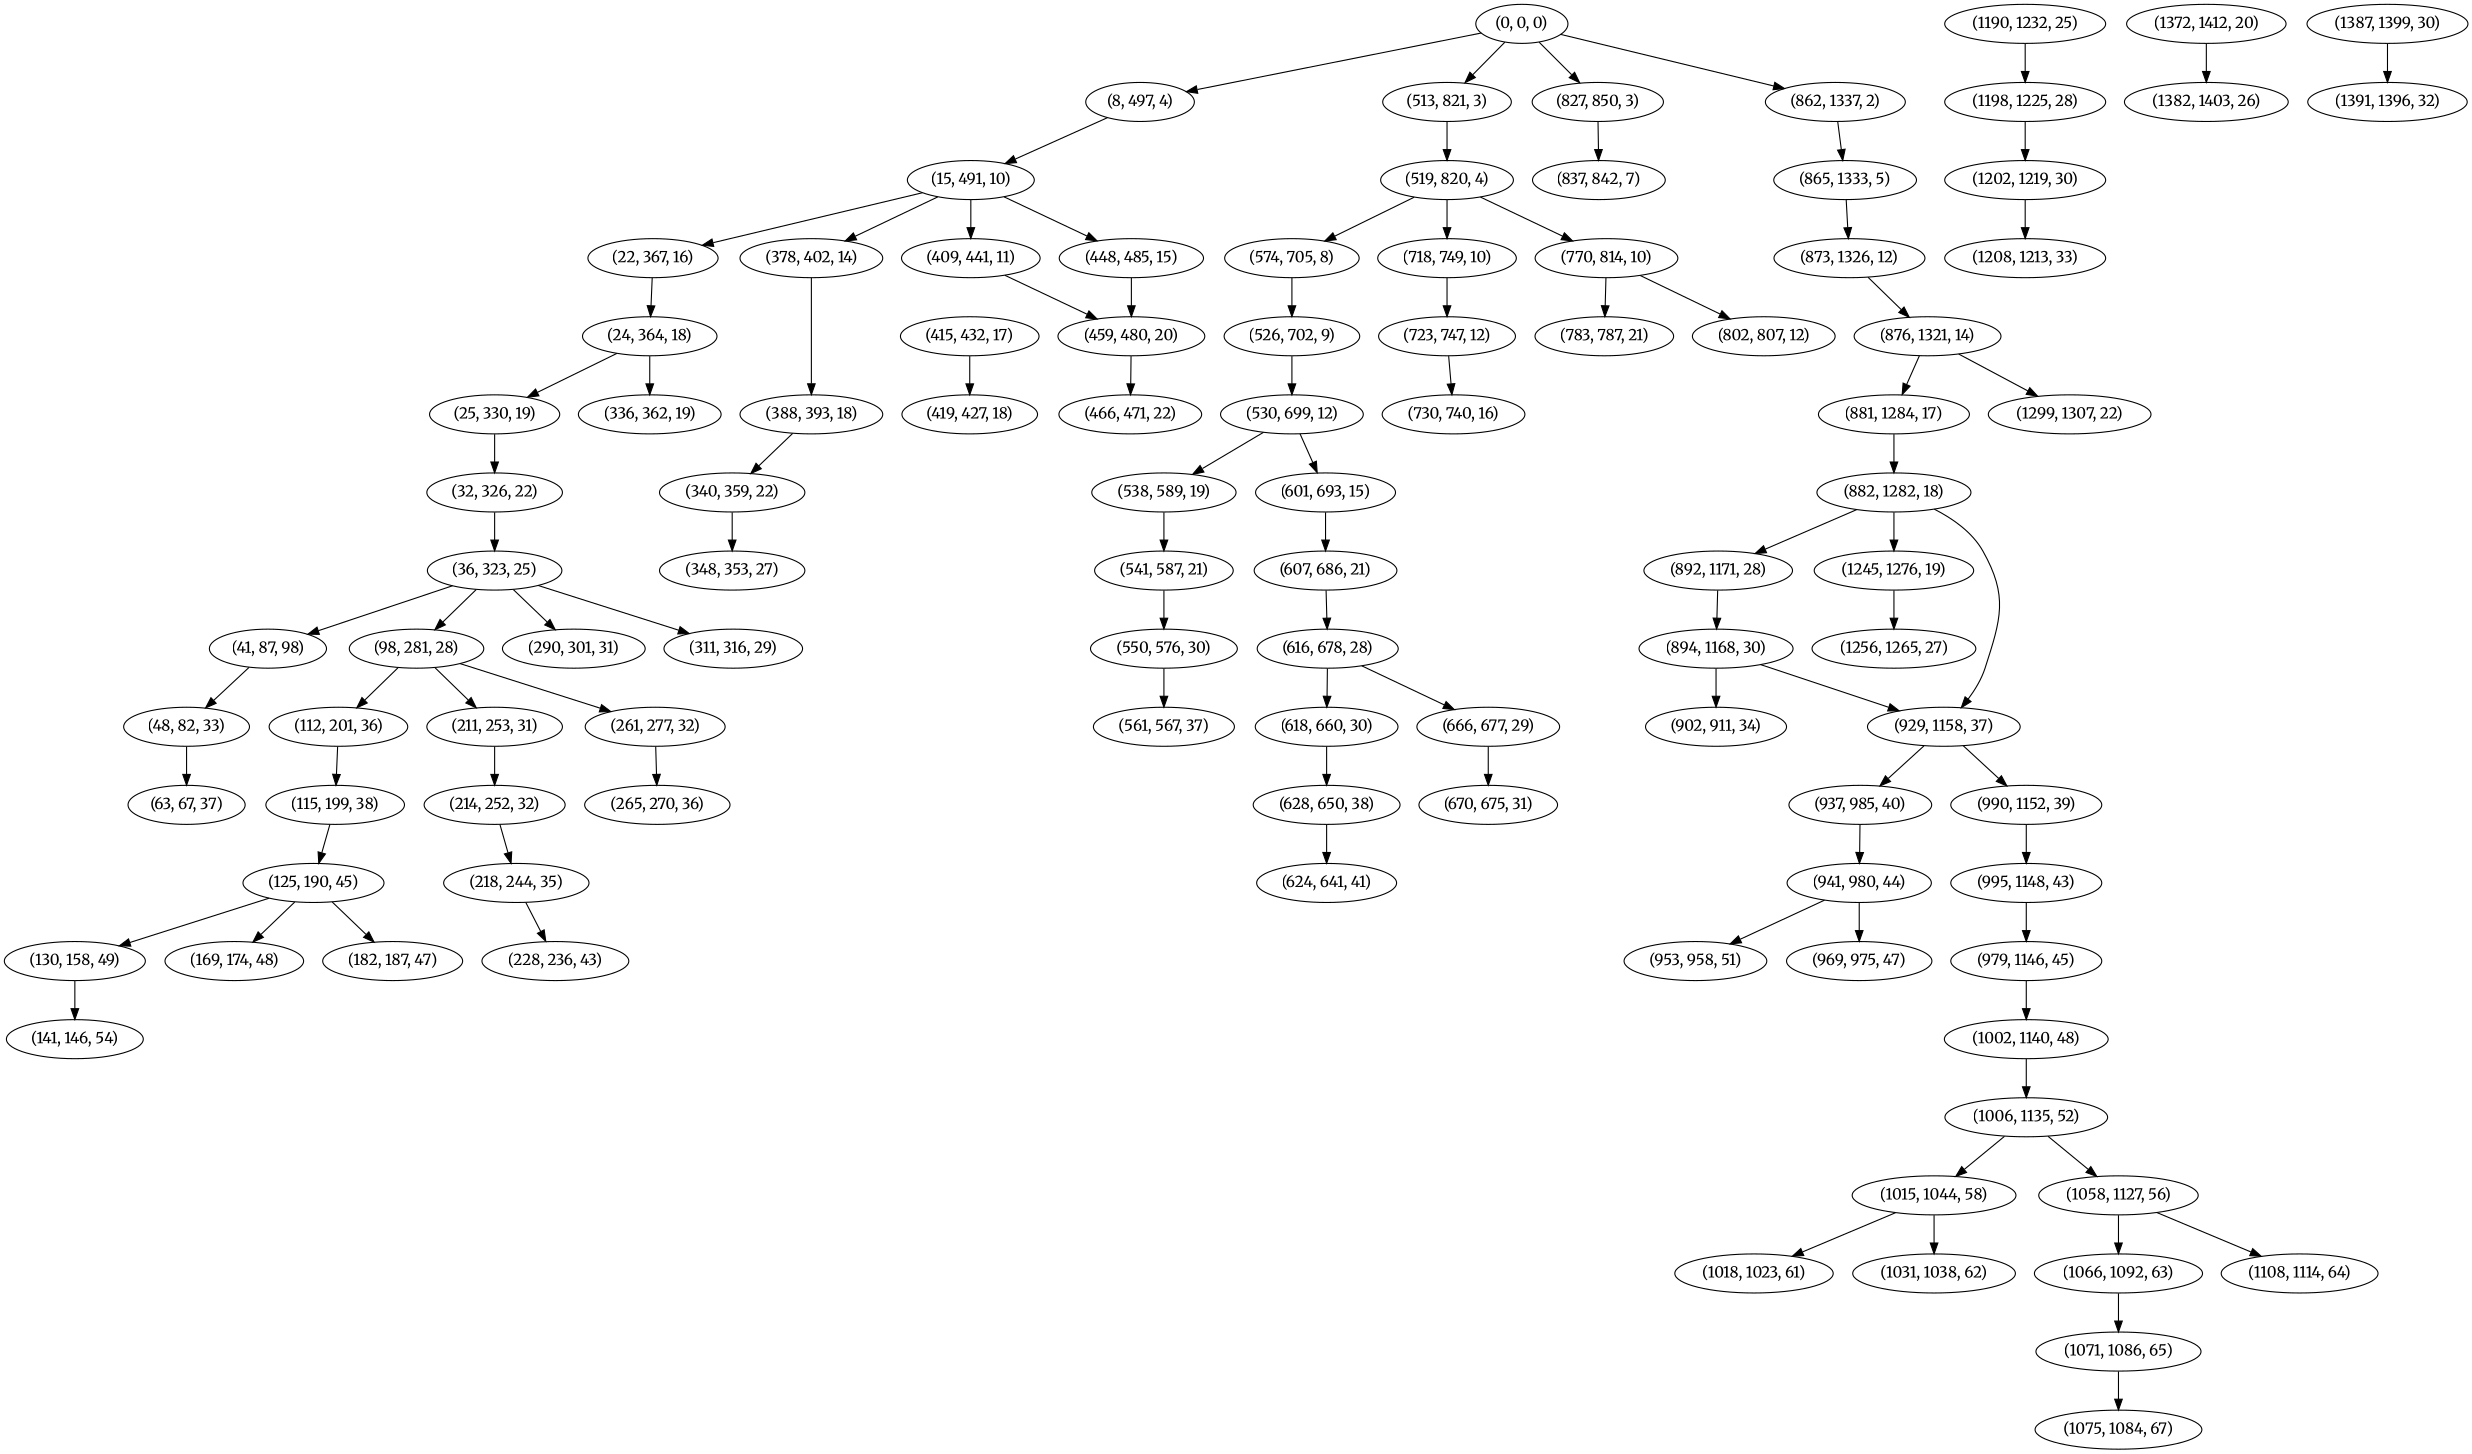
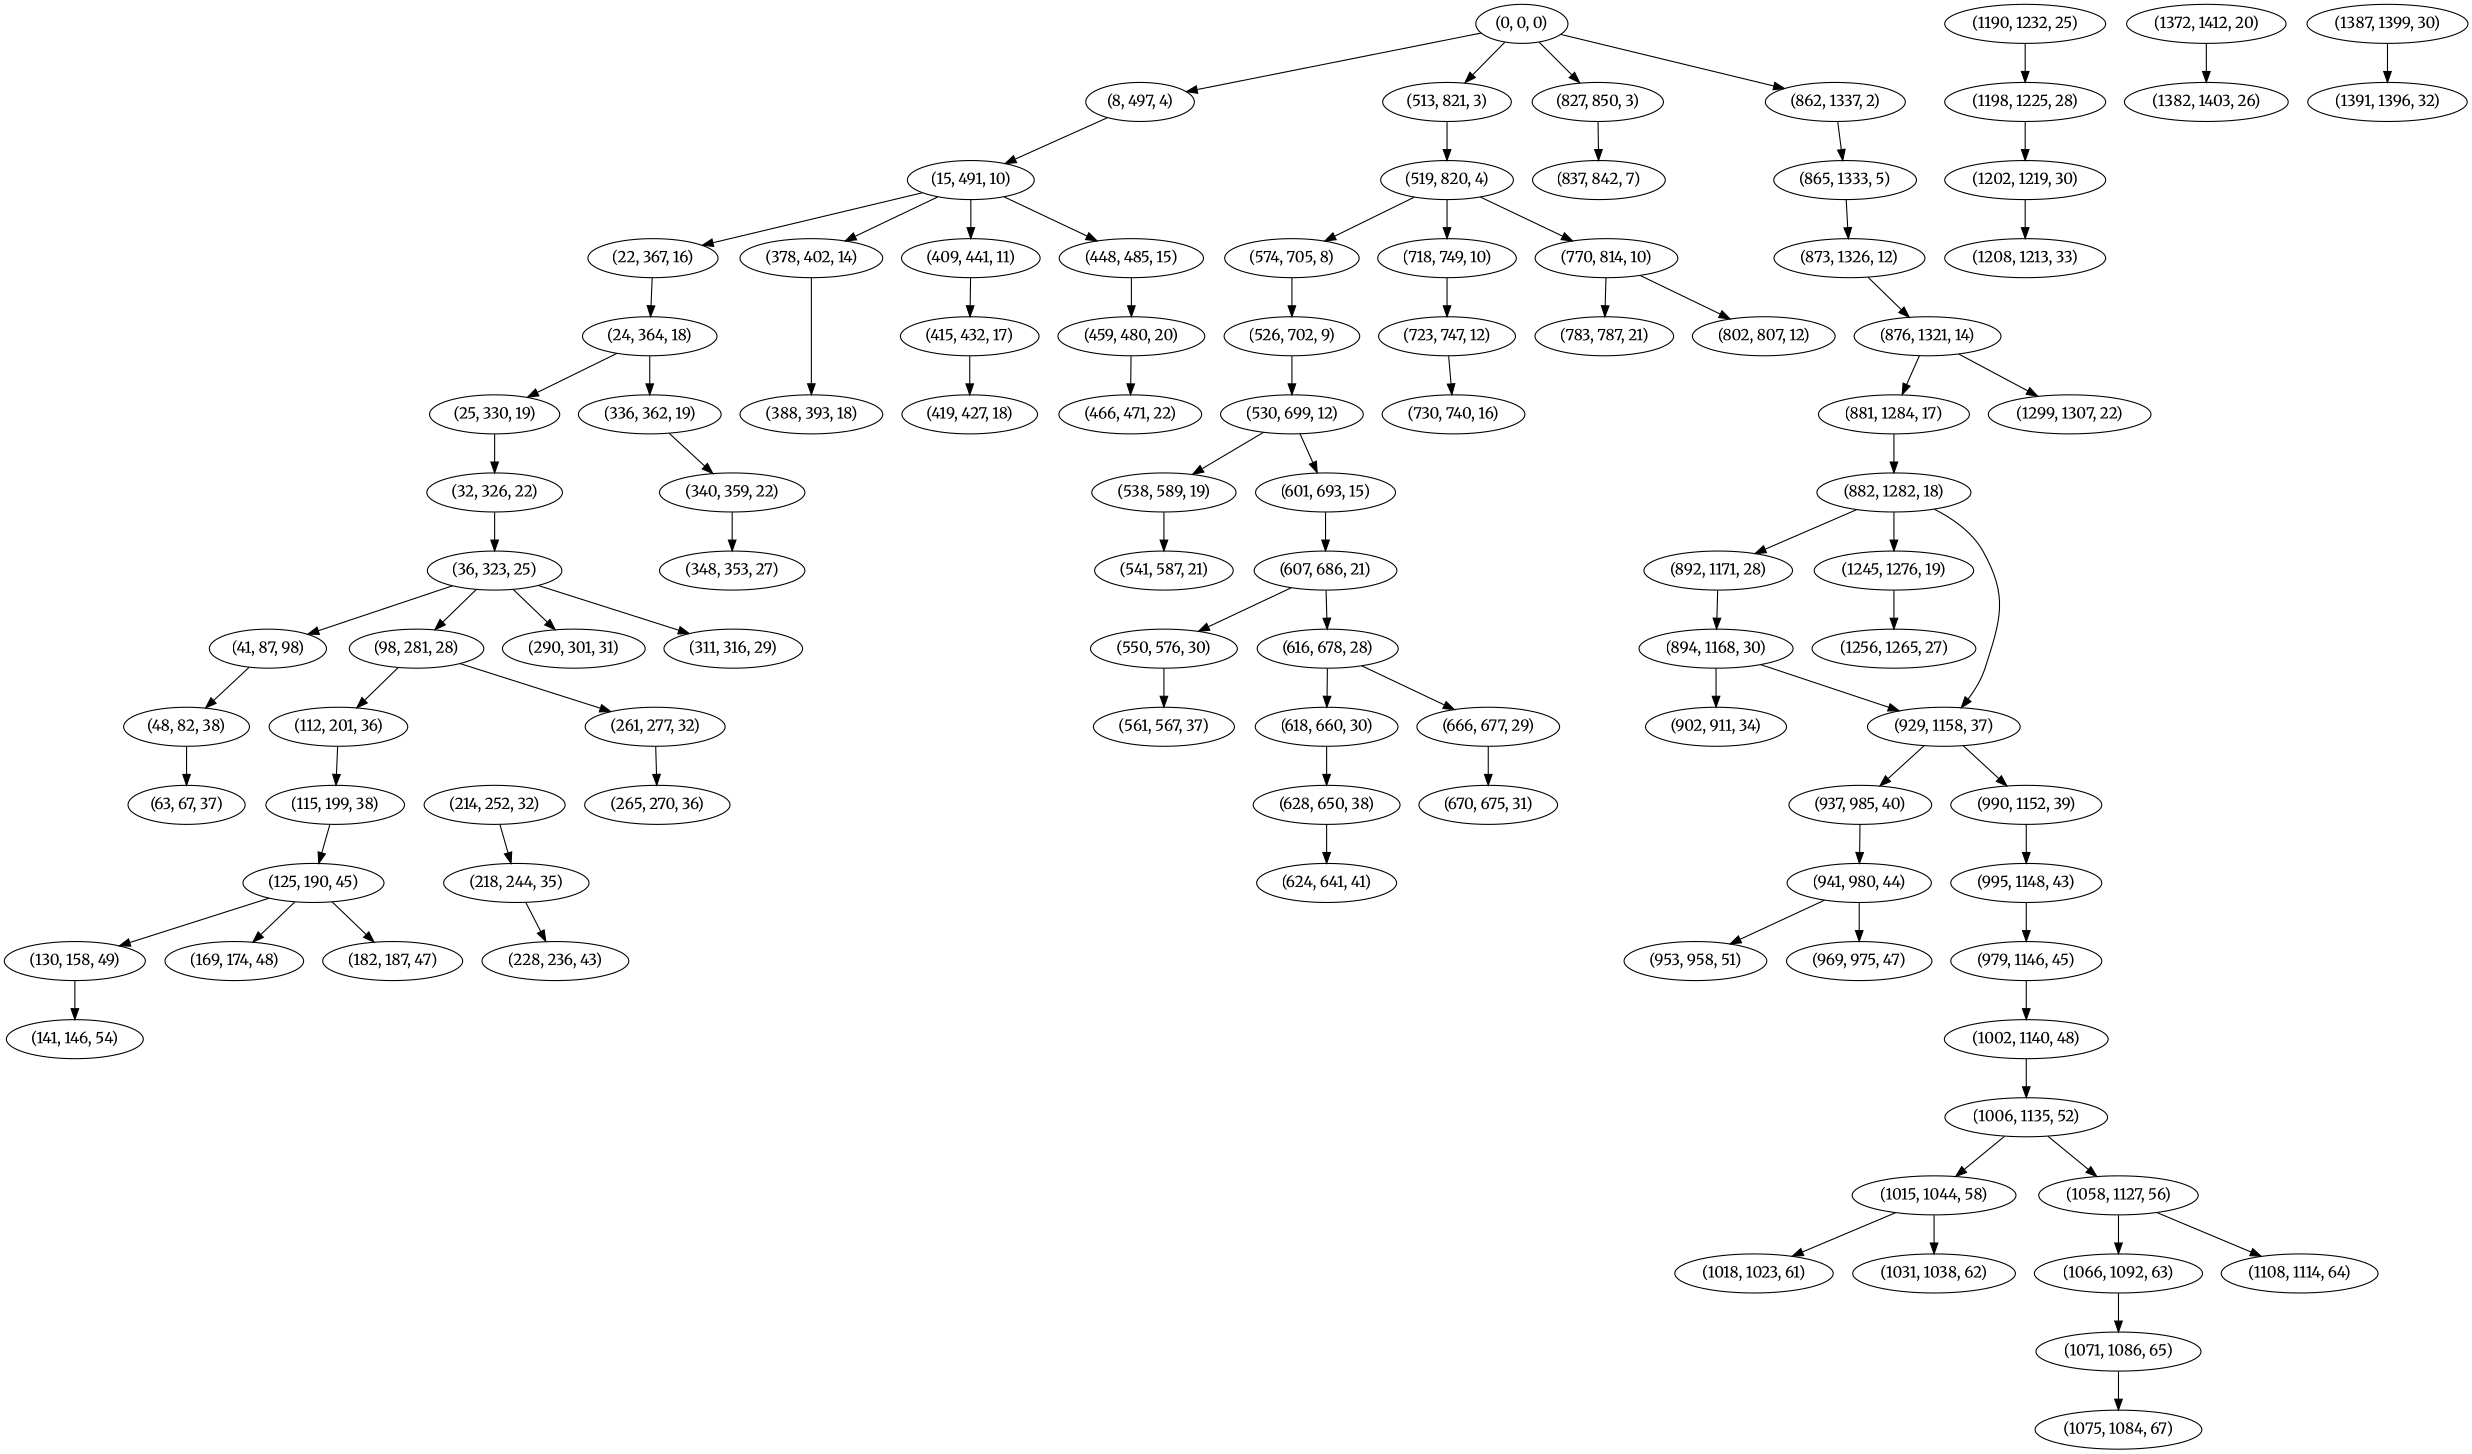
edge "(409, 441, 11)" -> "(459, 480, 20)": now "(409, 441, 11)" -> "(415, 432, 17)"
edge "(388, 393, 18)" -> "(340, 359, 22)": now "(336, 362, 19)" -> "(340, 359, 22)"
edge "(541, 587, 21)" -> "(550, 576, 30)": now "(607, 686, 21)" -> "(550, 576, 30)"
node "(48, 82, 33)": label "(48, 82, 33)" -> "(48, 82, 38)"
node "(211, 253, 31)": removed
